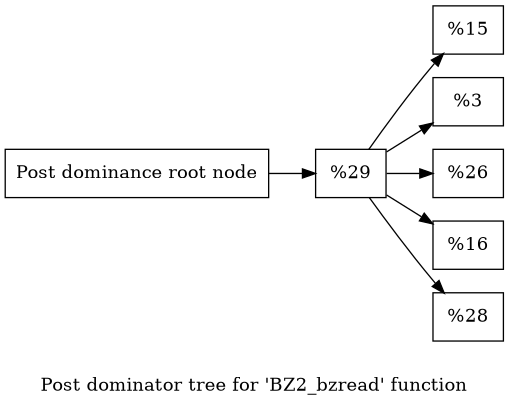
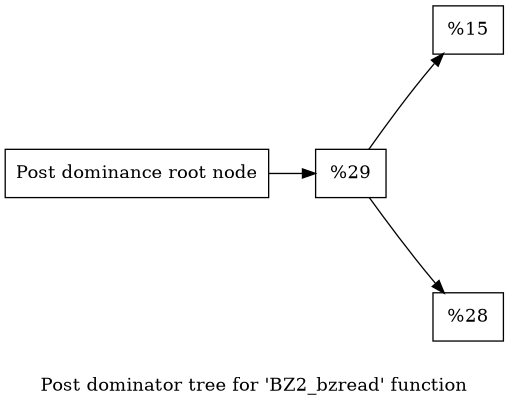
node "%3": removed
node "%26": removed
node "%16": removed
